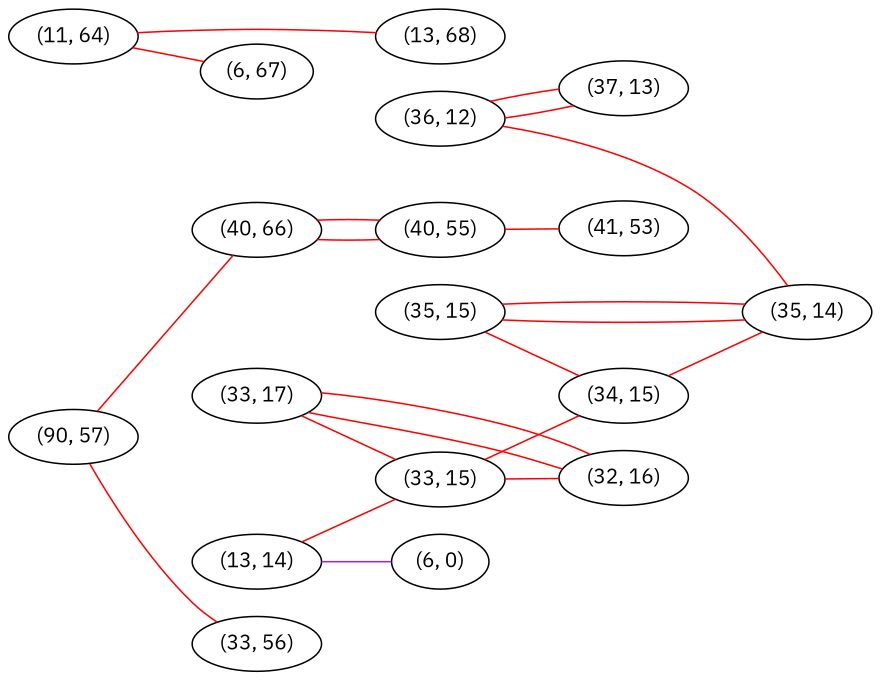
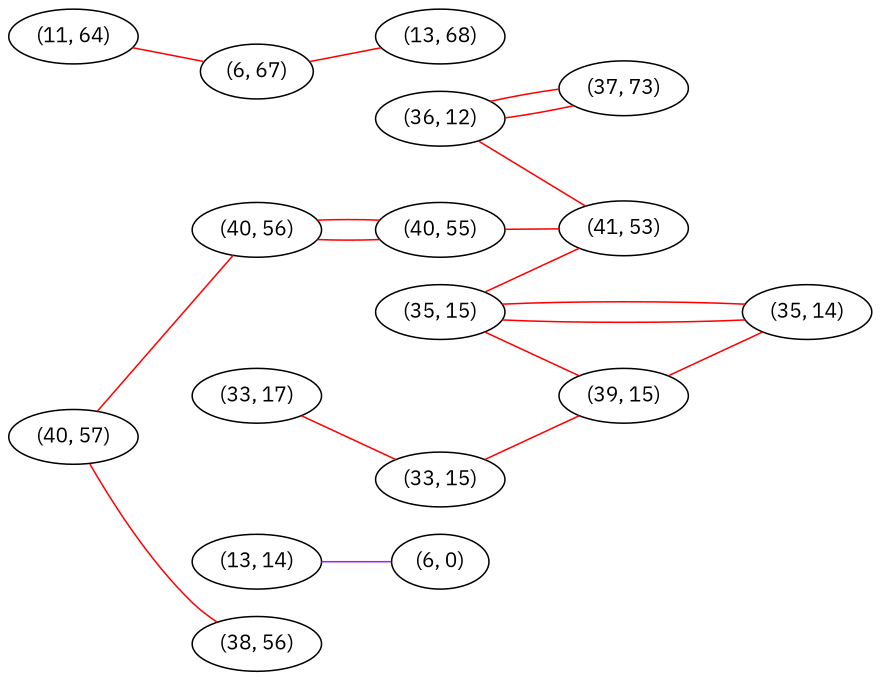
edge "(11, 64)" -- "(13, 68)": now "(6, 67)" -- "(13, 68)"
node "(37, 13)": label "(37, 13)" -> "(37, 73)"
edge "(36, 12)" -- "(35, 14)": now "(36, 12)" -- "(41, 53)"
node "(40, 66)": label "(40, 66)" -> "(40, 56)"
edge "(41, 53)" -- "(35, 15)": added
node "(34, 15)": label "(34, 15)" -> "(39, 15)"
node "(90, 57)": label "(90, 57)" -> "(40, 57)"
node "(32, 16)": removed
edge "(33, 15)" -- "(13, 14)": removed
node "(33, 56)": label "(33, 56)" -> "(38, 56)"
